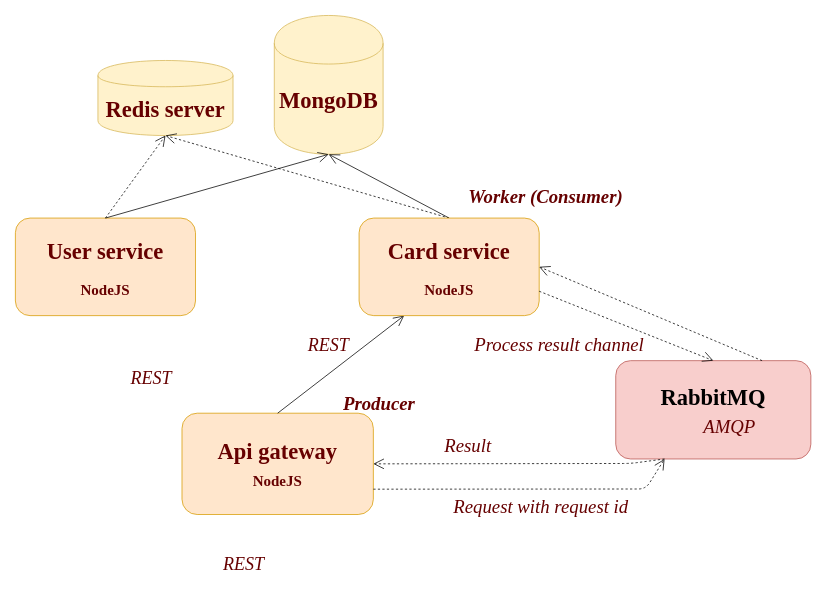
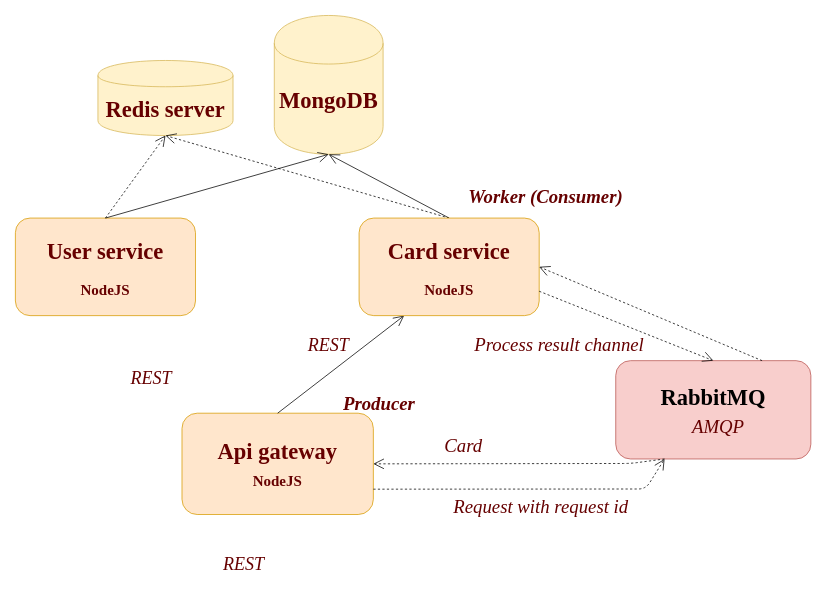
node "AMQP": moved (732, 425) -> (720, 425)
node "Result": label "Result" -> "Card"
